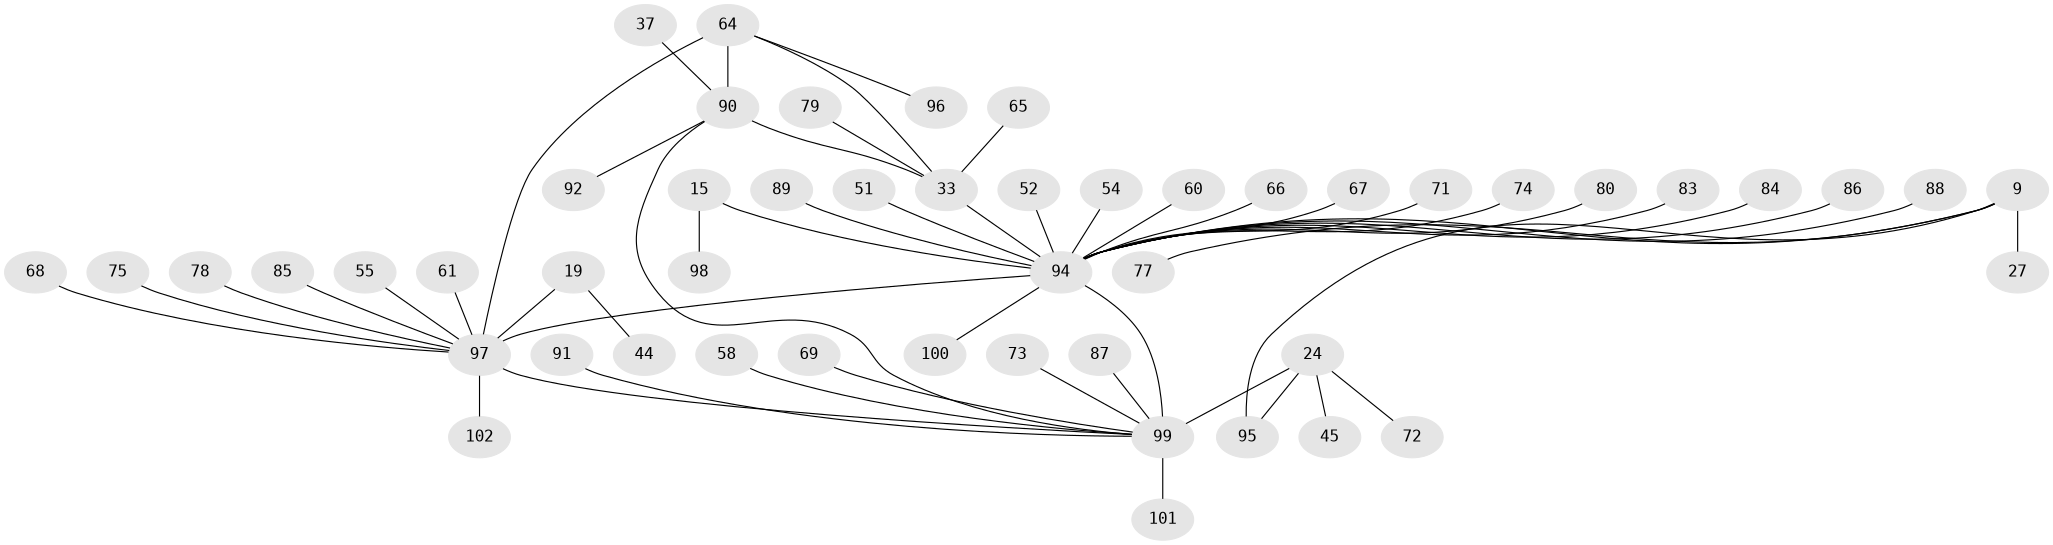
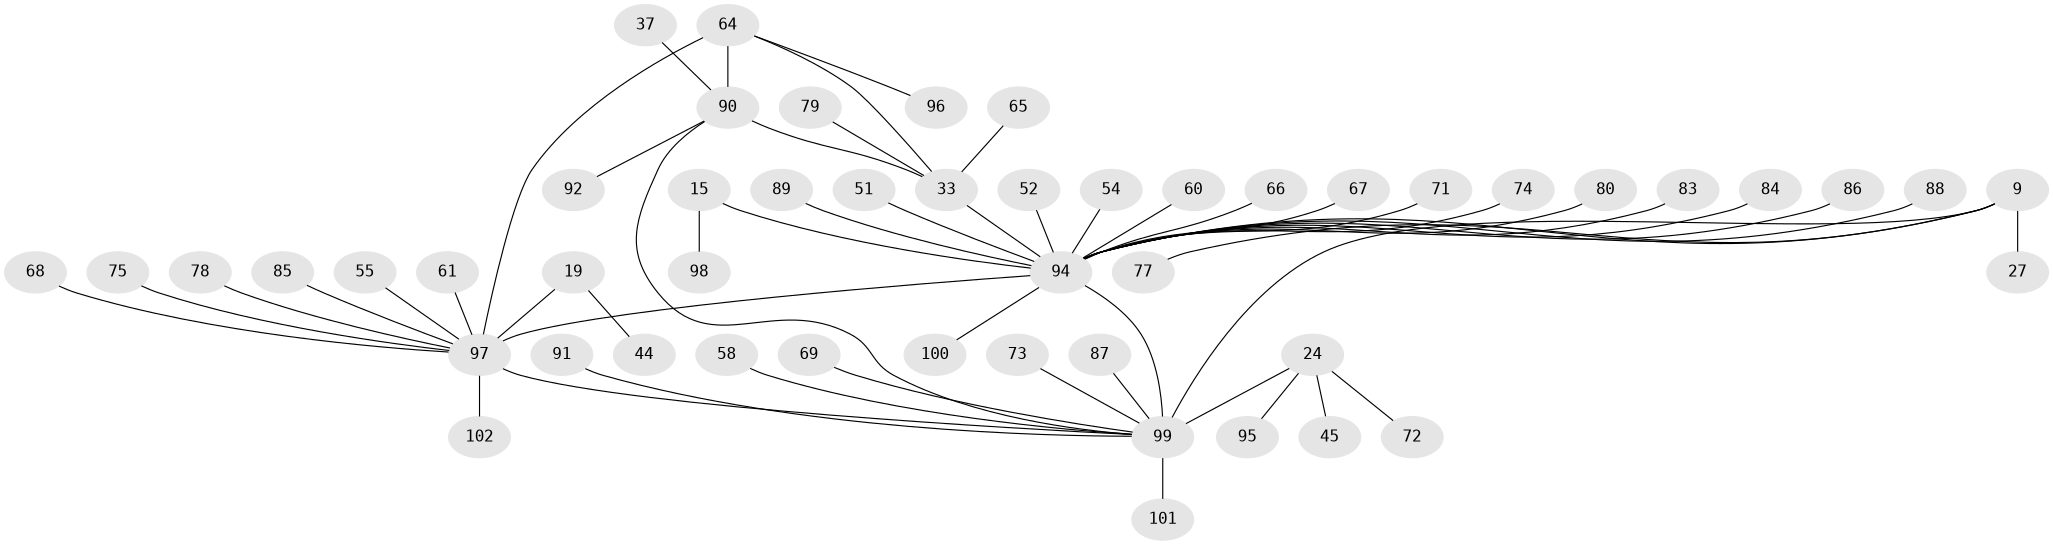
edge "9" -- "95": now "9" -- "99"
